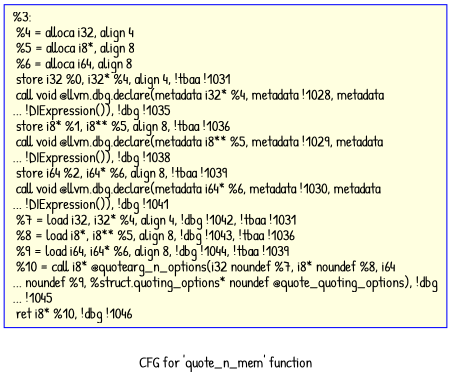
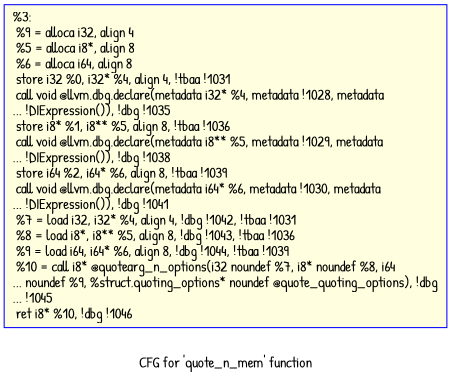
node "%3:": text "%4 = alloca i32, align 4" -> "%9 = alloca i32, align 4"
